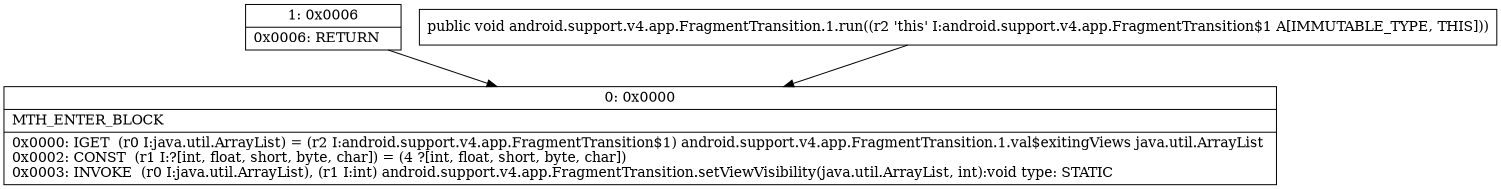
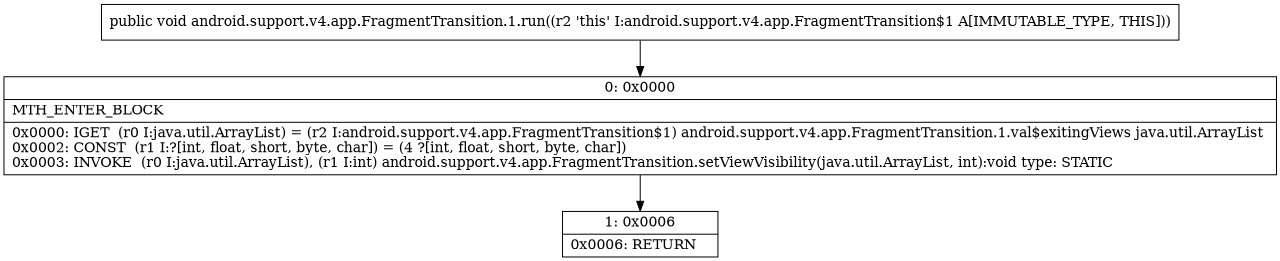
edge "1: 0x0006" -> "0: 0x0000": reversed
